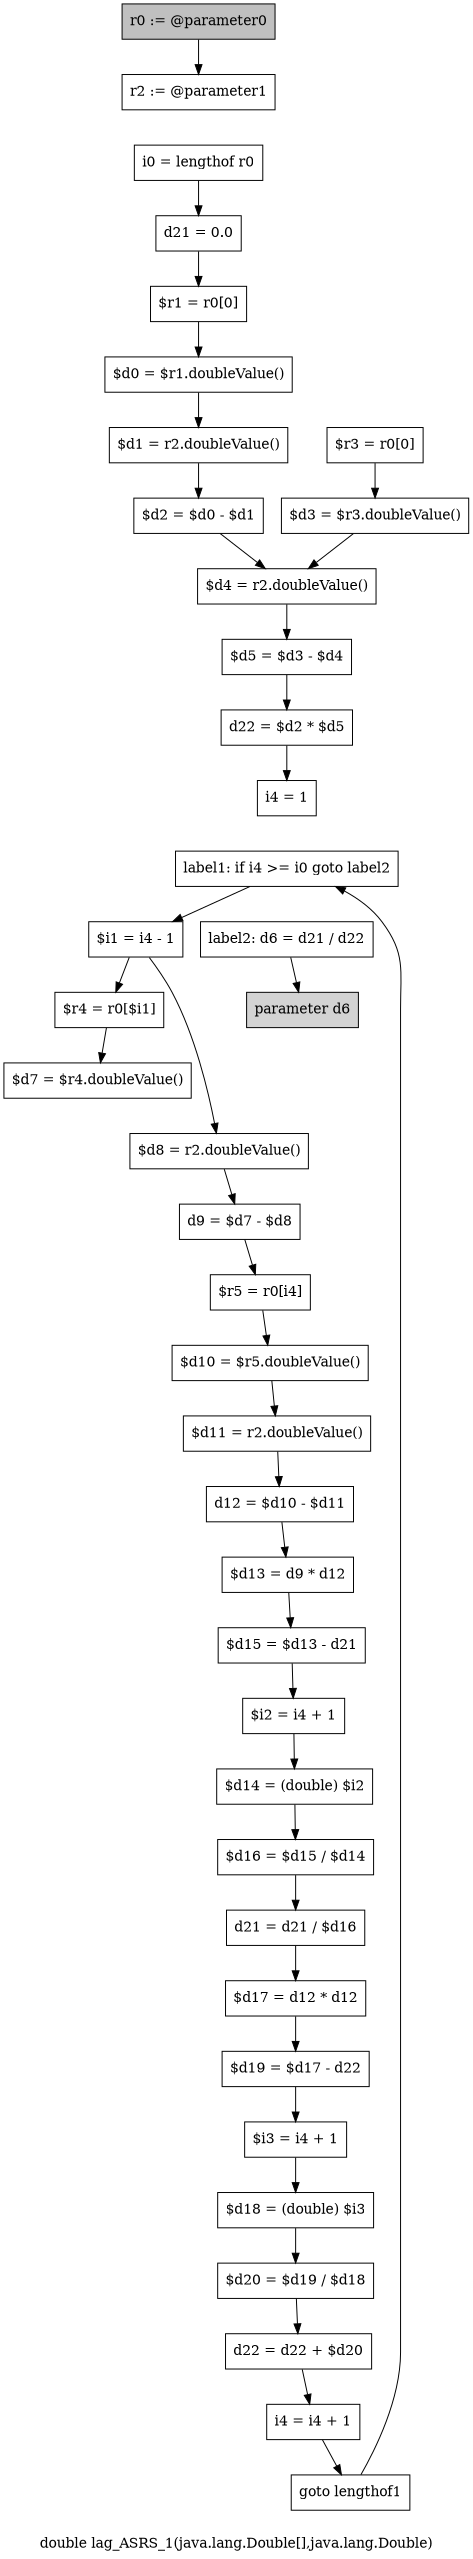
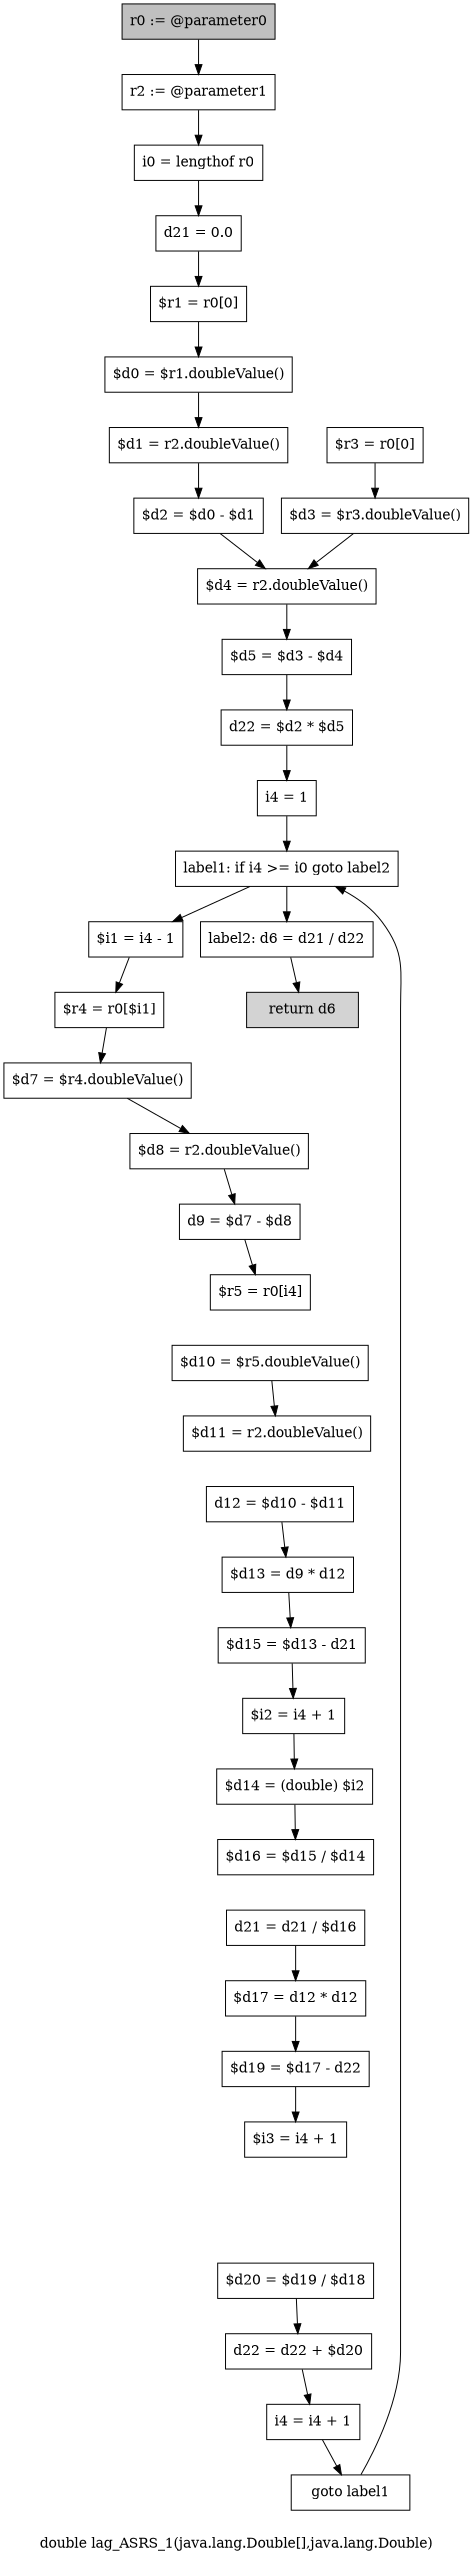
edge "r2 := @parameter1" -> "i0 = lengthof r0": added
edge "i4 = 1" -> "label1: if i4 >= i0 goto label2": added
edge "label1: if i4 >= i0 goto label2" -> "label2: d6 = d21 / d22": added
node "parameter d6": label "parameter d6" -> "return d6"
edge "$i1 = i4 - 1" -> "$d8 = r2.doubleValue()": now "$d7 = $r4.doubleValue()" -> "$d8 = r2.doubleValue()"
edge "$r5 = r0[i4]" -> "$d10 = $r5.doubleValue()": removed
edge "$d11 = r2.doubleValue()" -> "d12 = $d10 - $d11": removed
edge "$d16 = $d15 / $d14" -> "d21 = d21 / $d16": removed
node "$d18 = (double) $i3": removed
node "goto lengthof1": label "goto lengthof1" -> "goto label1"
